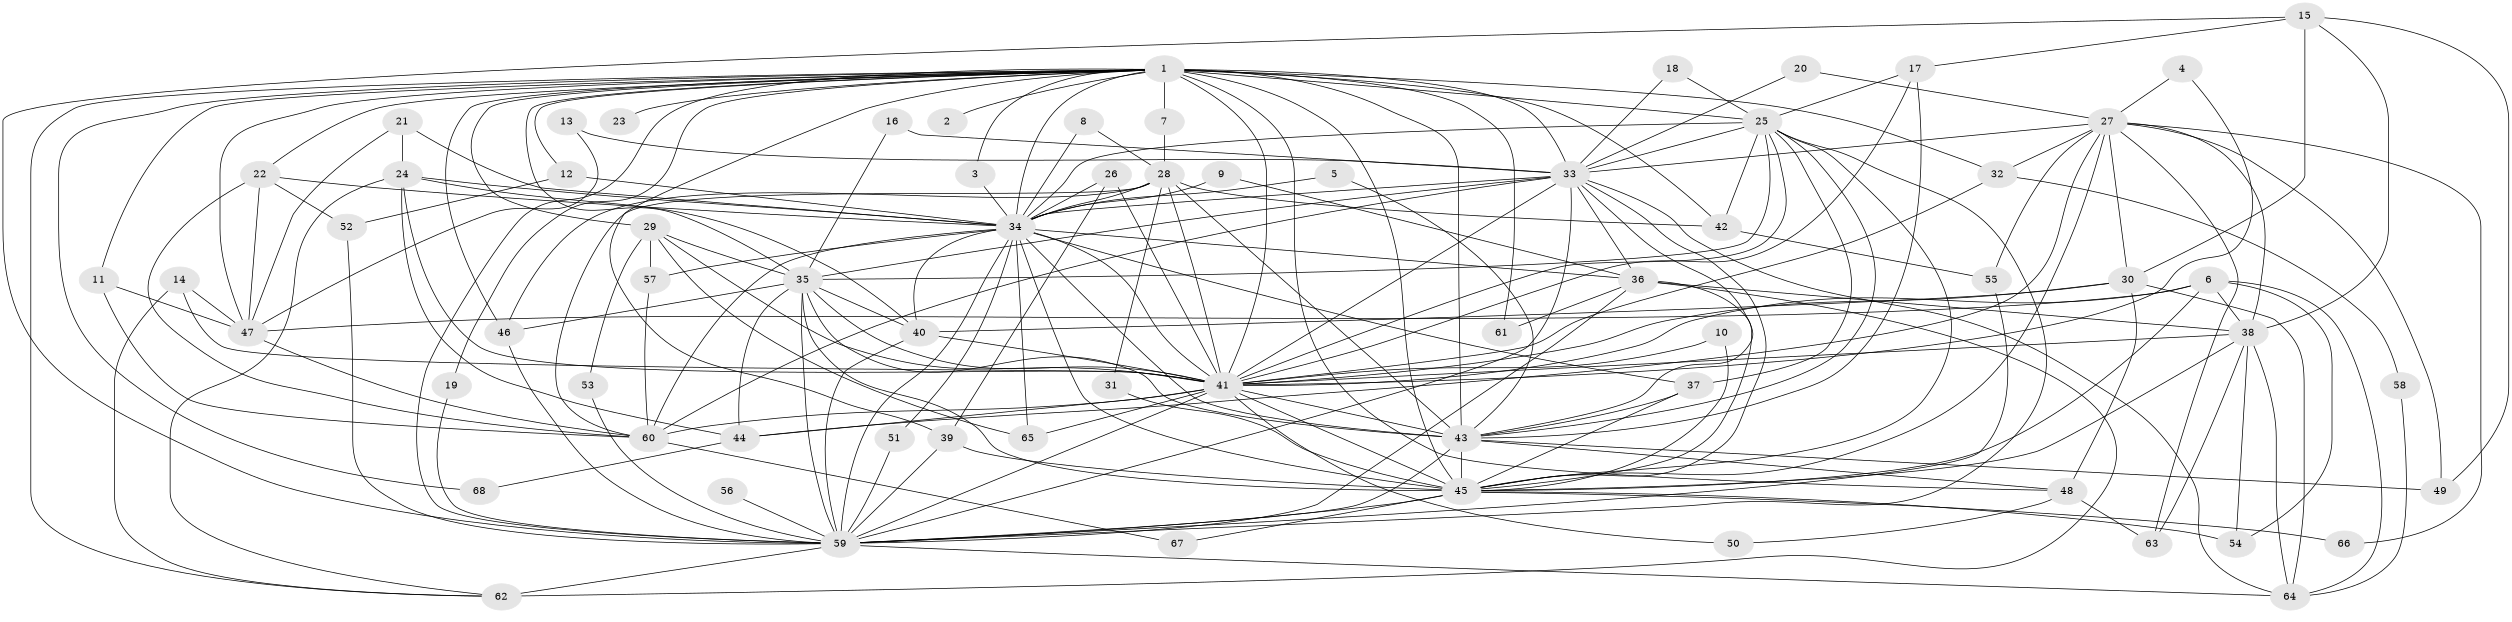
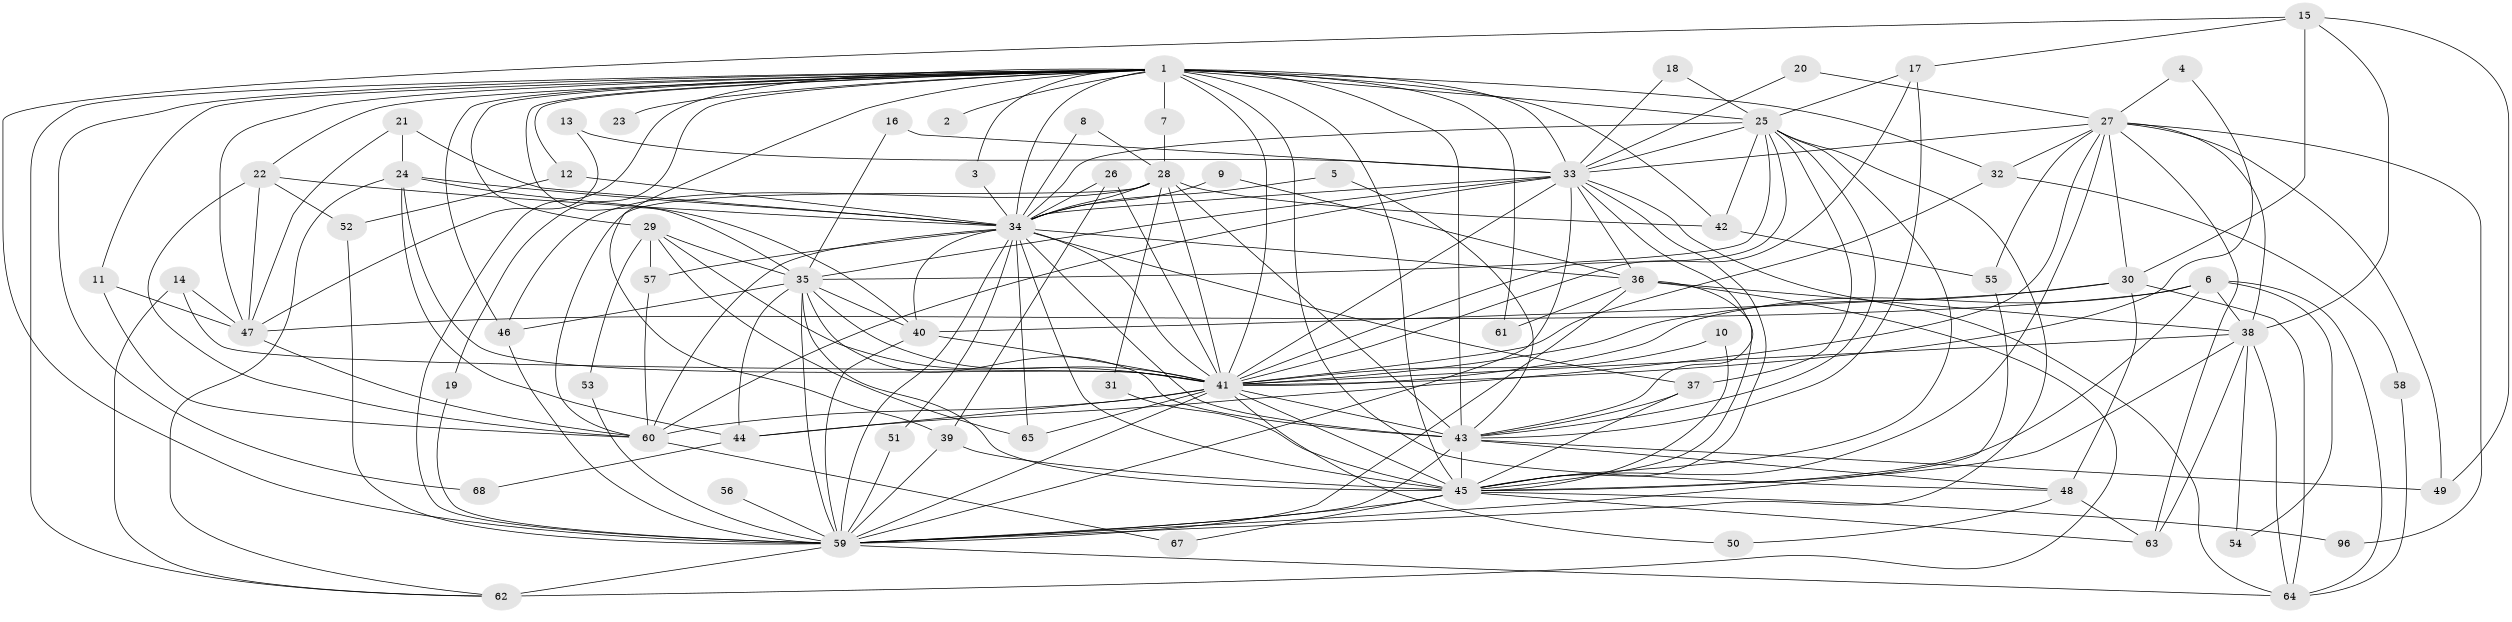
edge "45" -- "54": now "45" -- "63"
node "66": label "66" -> "96"
